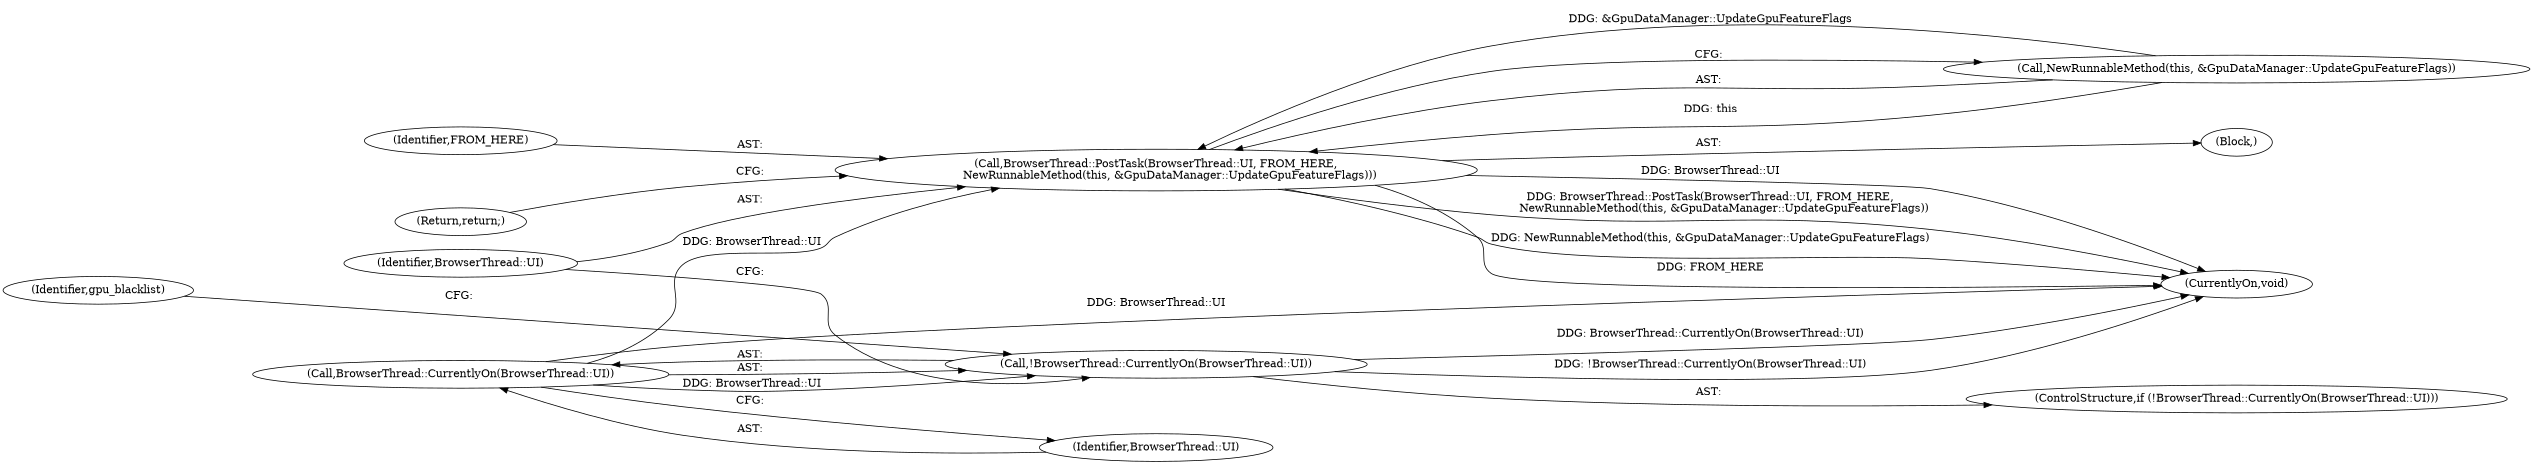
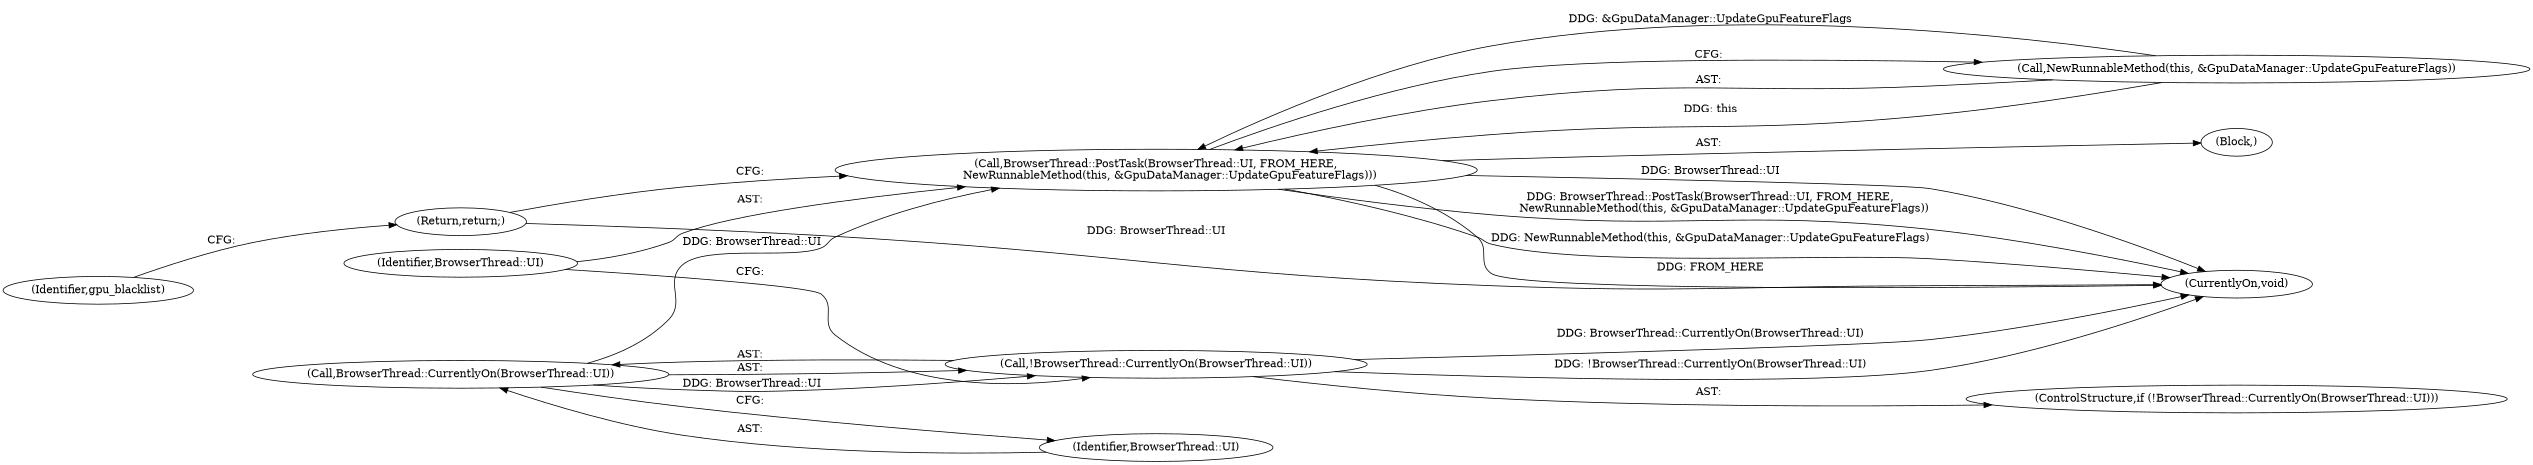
node "(Identifier,FROM_HERE)": removed
edge "(Call,BrowserThread::CurrentlyOn(BrowserThread::UI))" -> "(CurrentlyOn,void)": now "(Return,return;)" -> "(CurrentlyOn,void)"
edge "(Identifier,gpu_blacklist)" -> "(Call,!BrowserThread::CurrentlyOn(BrowserThread::UI))": now "(Identifier,gpu_blacklist)" -> "(Return,return;)"
